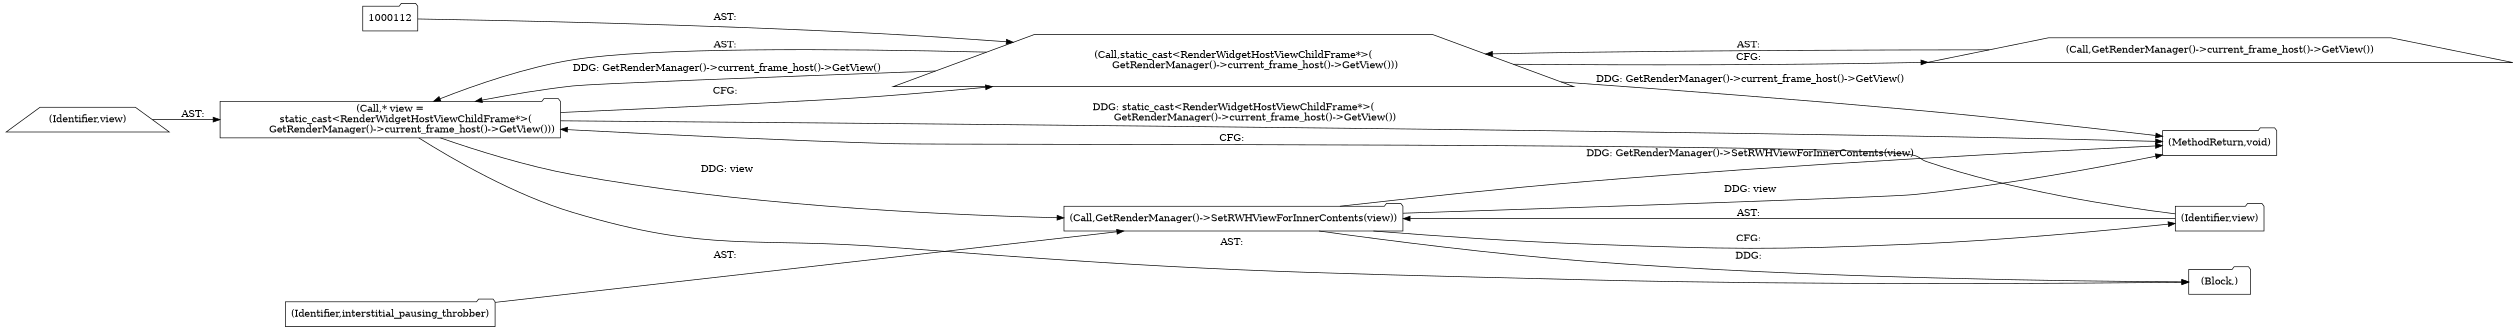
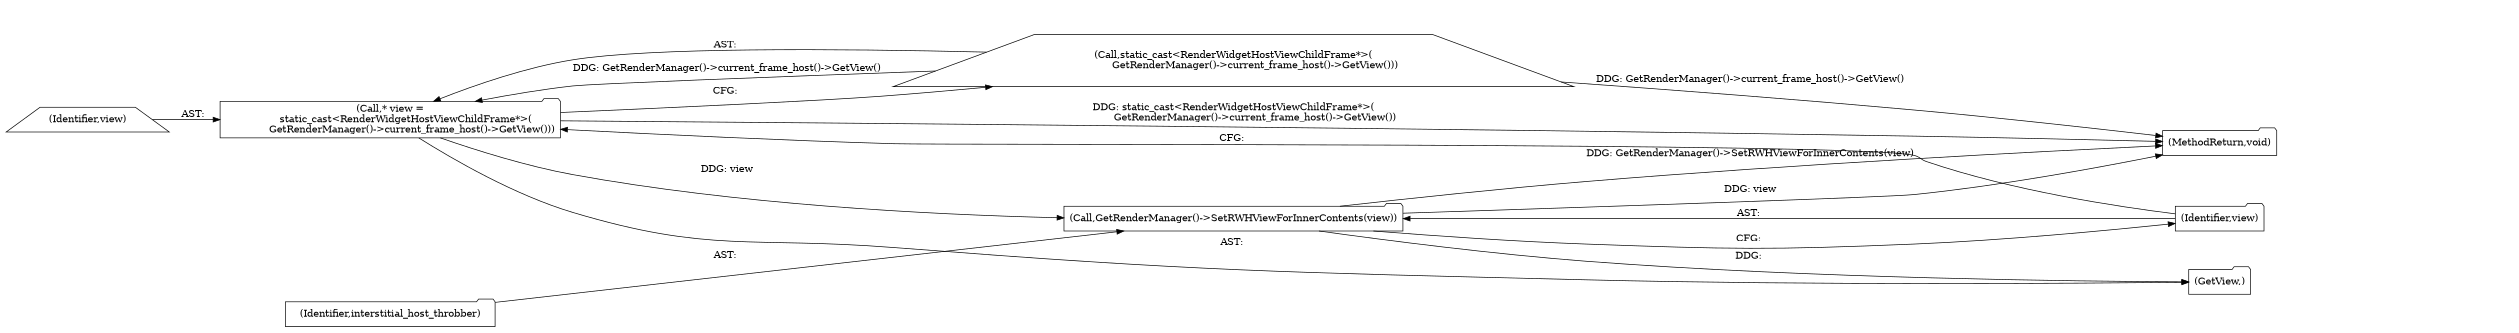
node "1000112": removed
node "(Call,GetRenderManager()->current_frame_host()->GetView())": removed
node "(Block,)": label "(Block,)" -> "(GetView,)"
node "(Identifier,interstitial_pausing_throbber)": label "(Identifier,interstitial_pausing_throbber)" -> "(Identifier,interstitial_host_throbber)"
